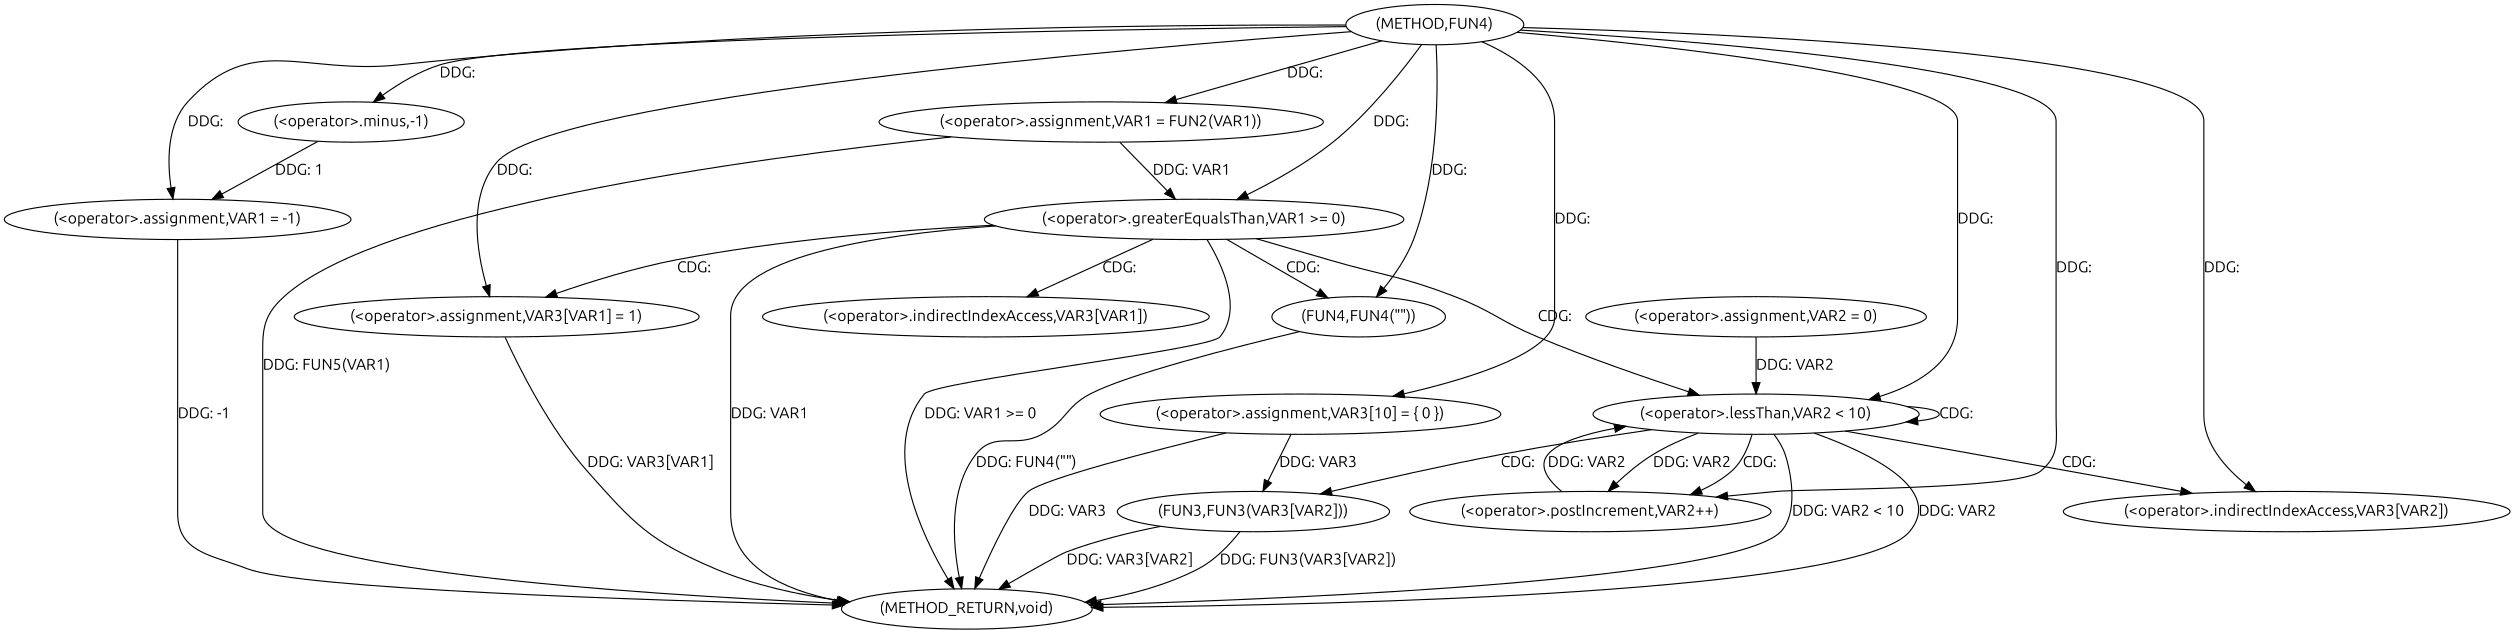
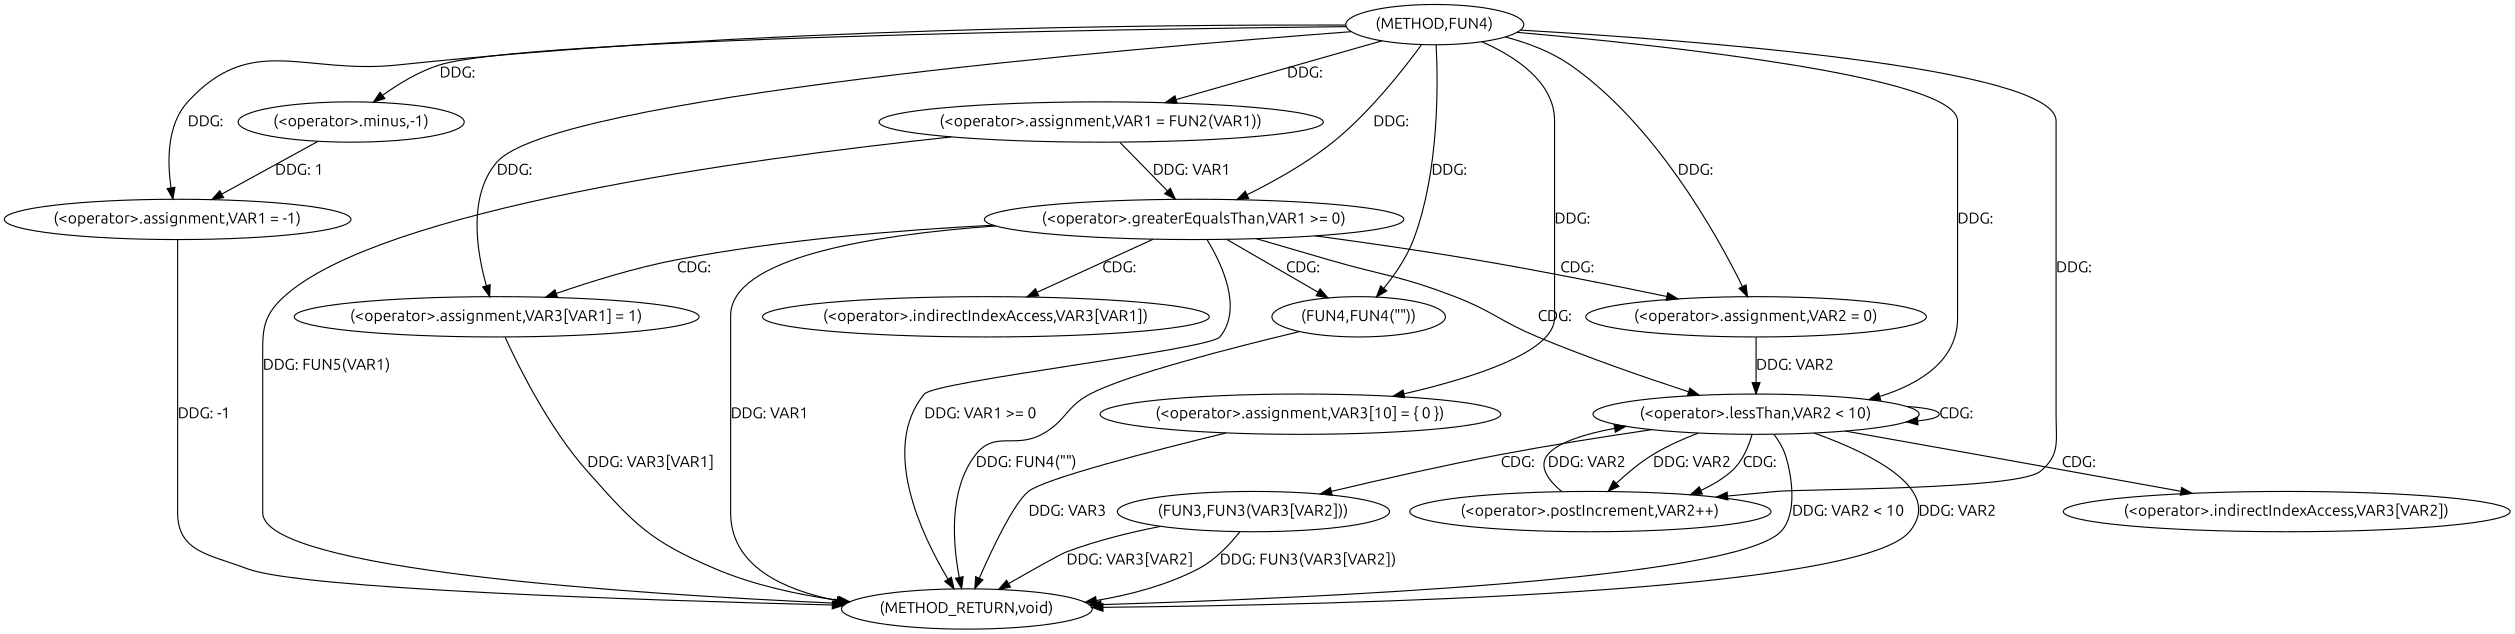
edge "(METHOD,FUN4)" -> "(<operator>.indirectIndexAccess,VAR3[VAR2])": now "(METHOD,FUN4)" -> "(<operator>.assignment,VAR2 = 0)"
edge "(<operator>.greaterEqualsThan,VAR1 >= 0)" -> "(<operator>.assignment,VAR2 = 0)": added, label "CDG:"
edge "(<operator>.assignment,VAR3[10] = { 0 })" -> "(FUN3,FUN3(VAR3[VAR2]))": removed, label "DDG: VAR3"
